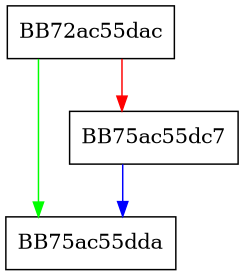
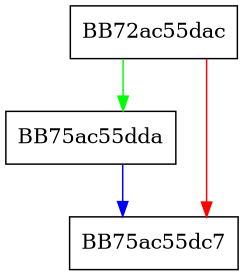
edge "BB75ac55dc7" -> "BB75ac55dda": reversed
